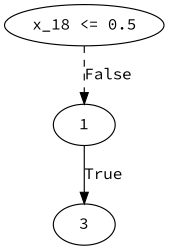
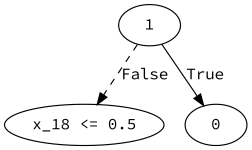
edge "x_18 <= 0.5" -> "1": reversed
node "3": label "3" -> "0"
